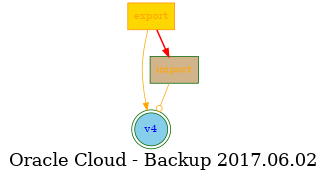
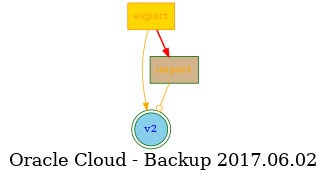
node "v4": label "v4" -> "v2"
